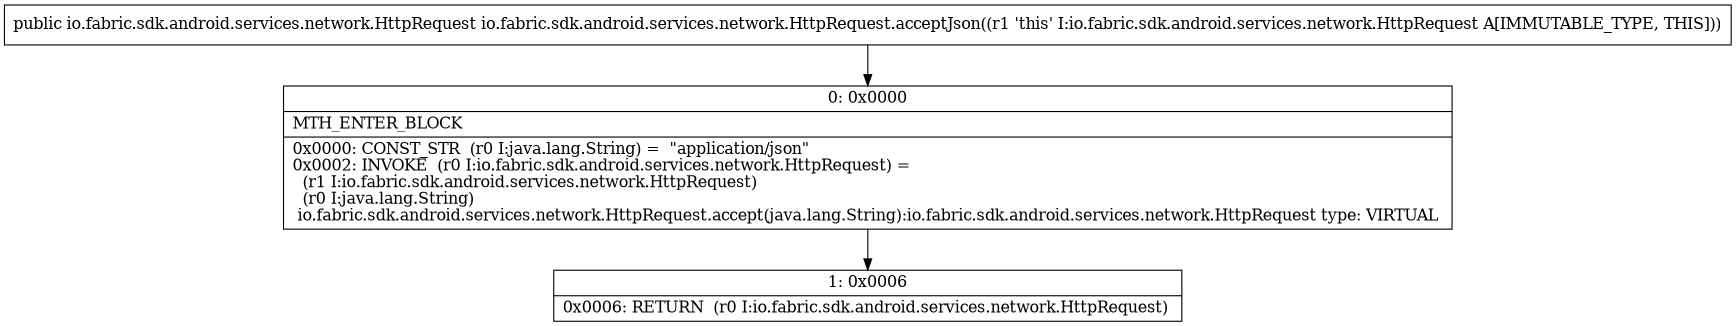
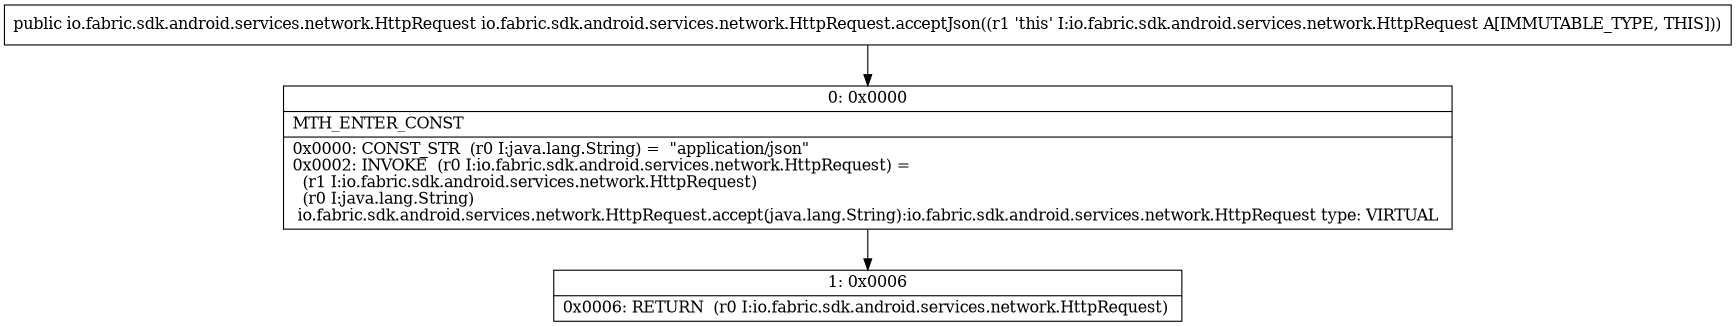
node "0: 0x0000": text "MTH_ENTER_BLOCK" -> "MTH_ENTER_CONST"
